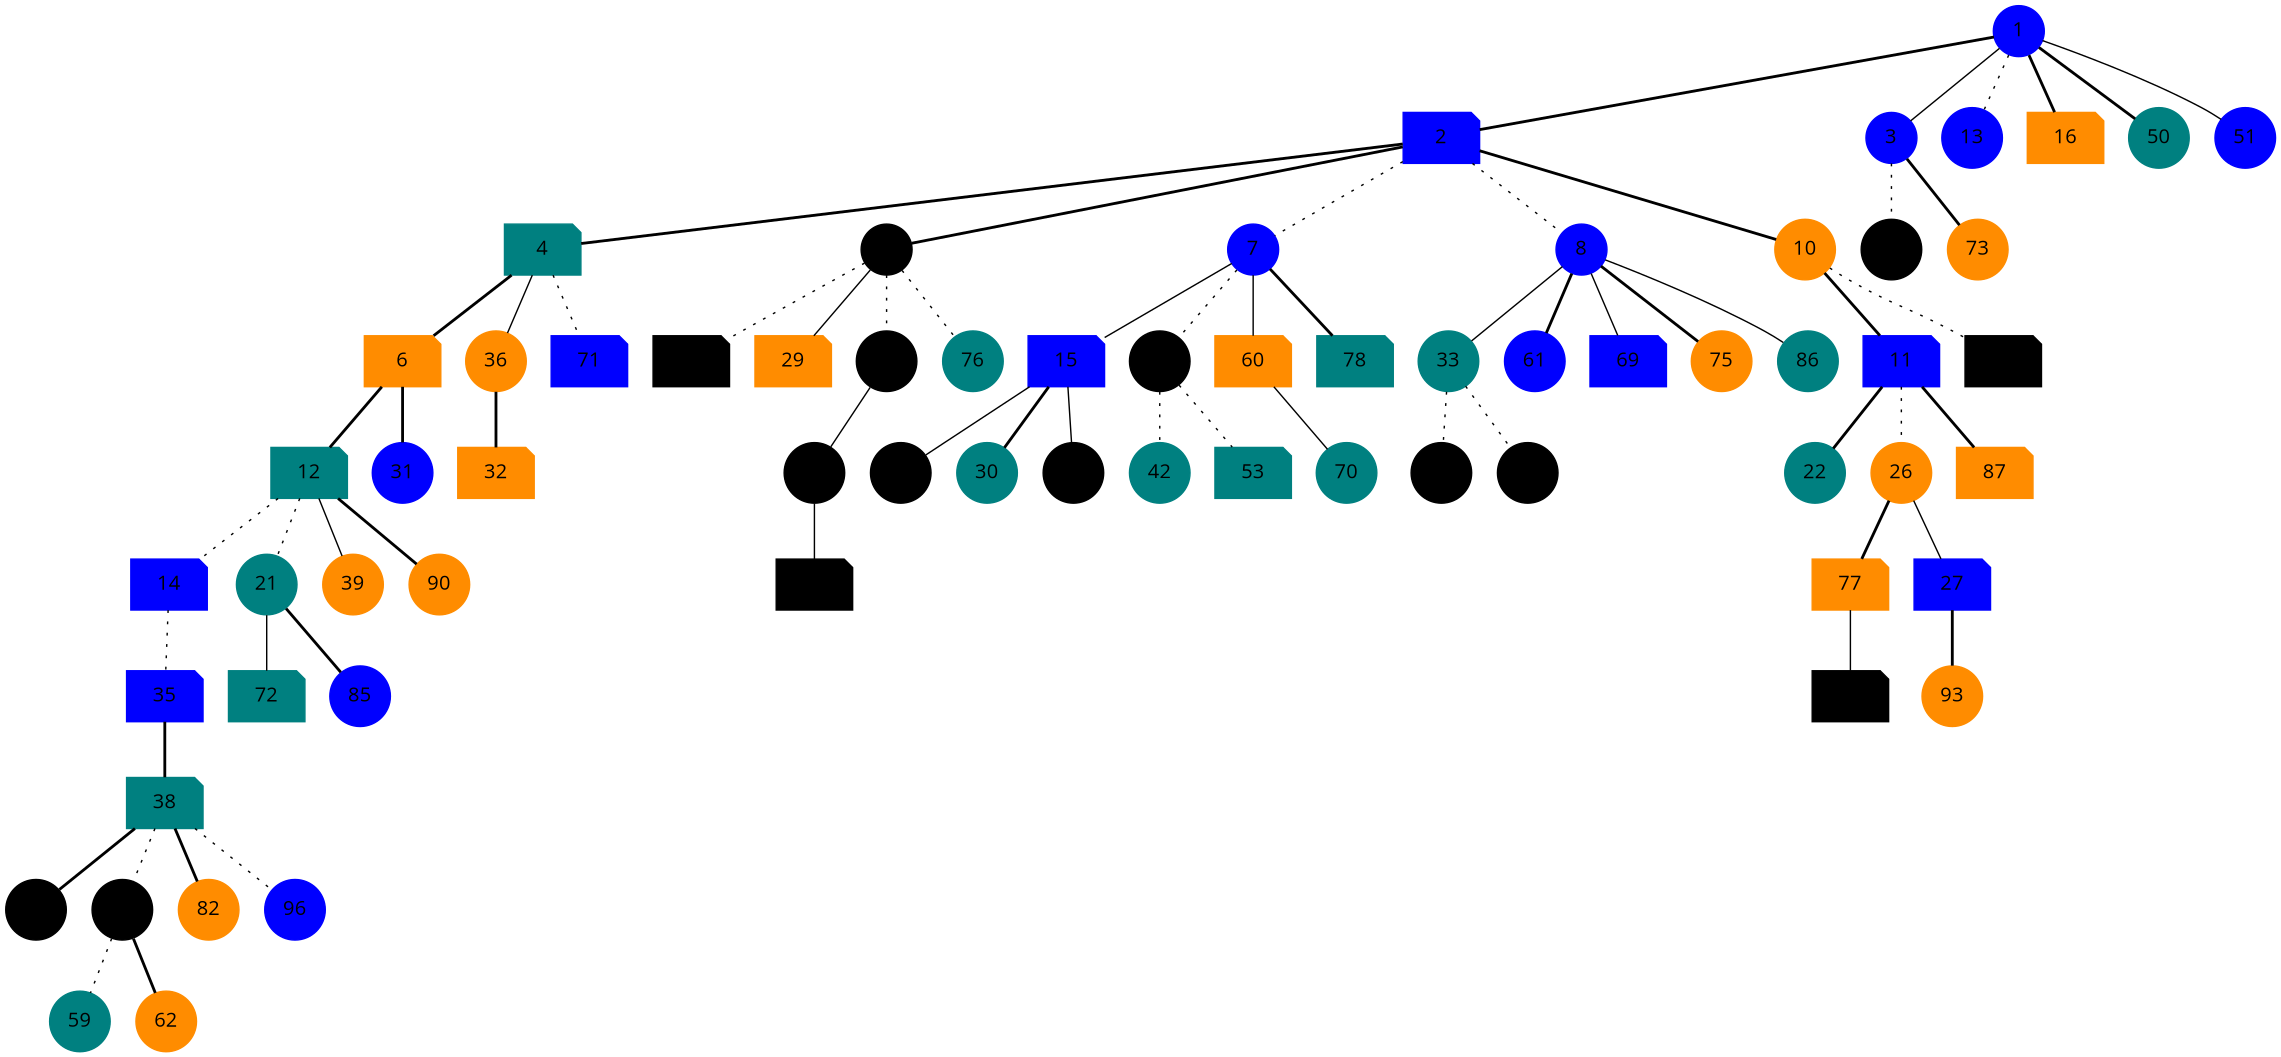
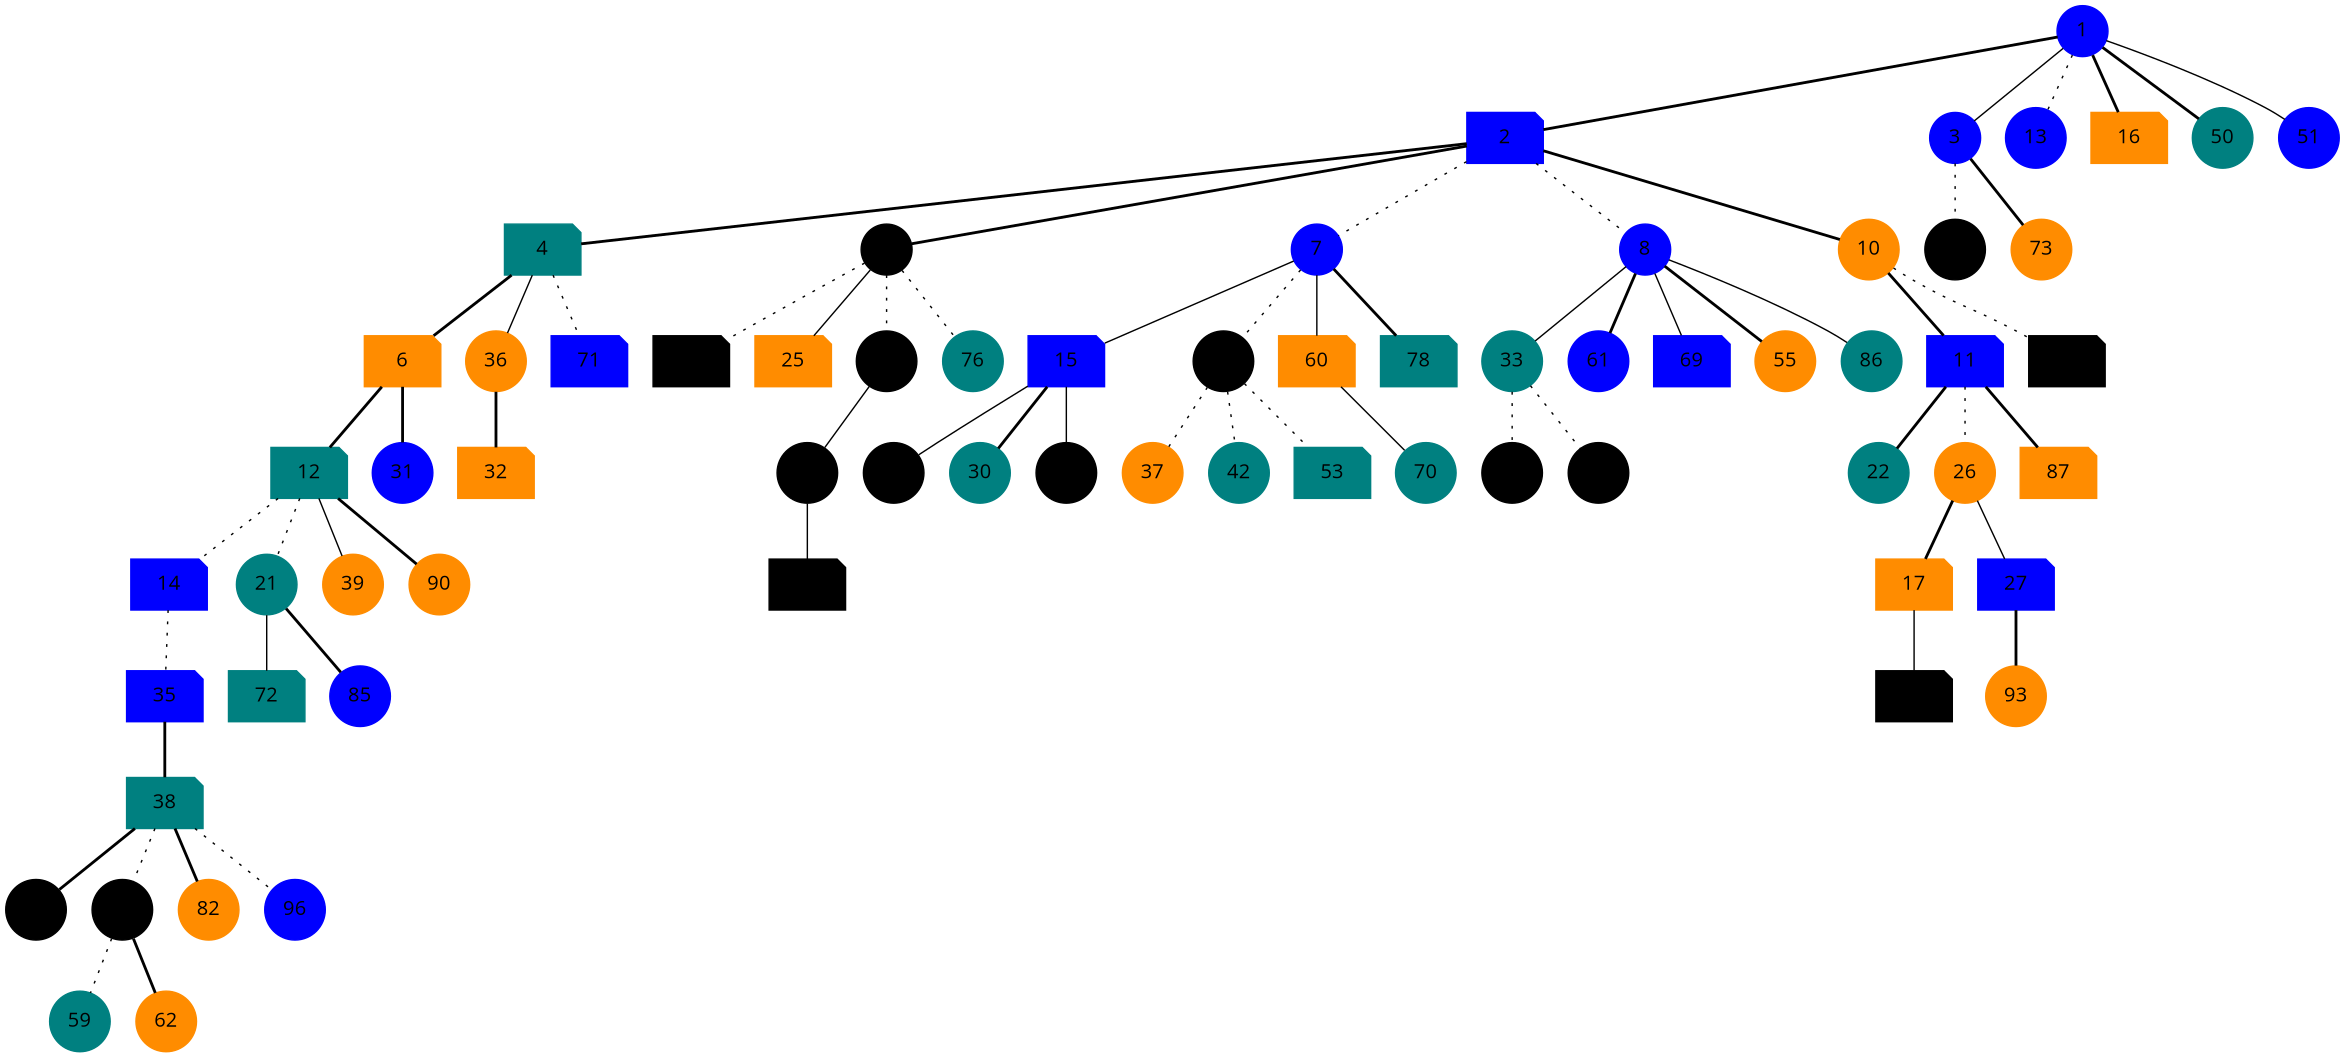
node "29": label "29" -> "25"
node "75": label "75" -> "55"
node "37": added
node "77": label "77" -> "17"
